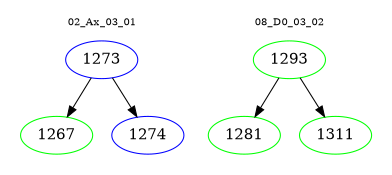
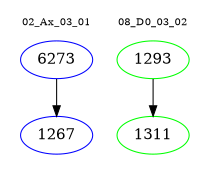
node "1273": label "1273" -> "6273"
node "1267": color green -> blue
node "1274": removed
node "1281": removed
